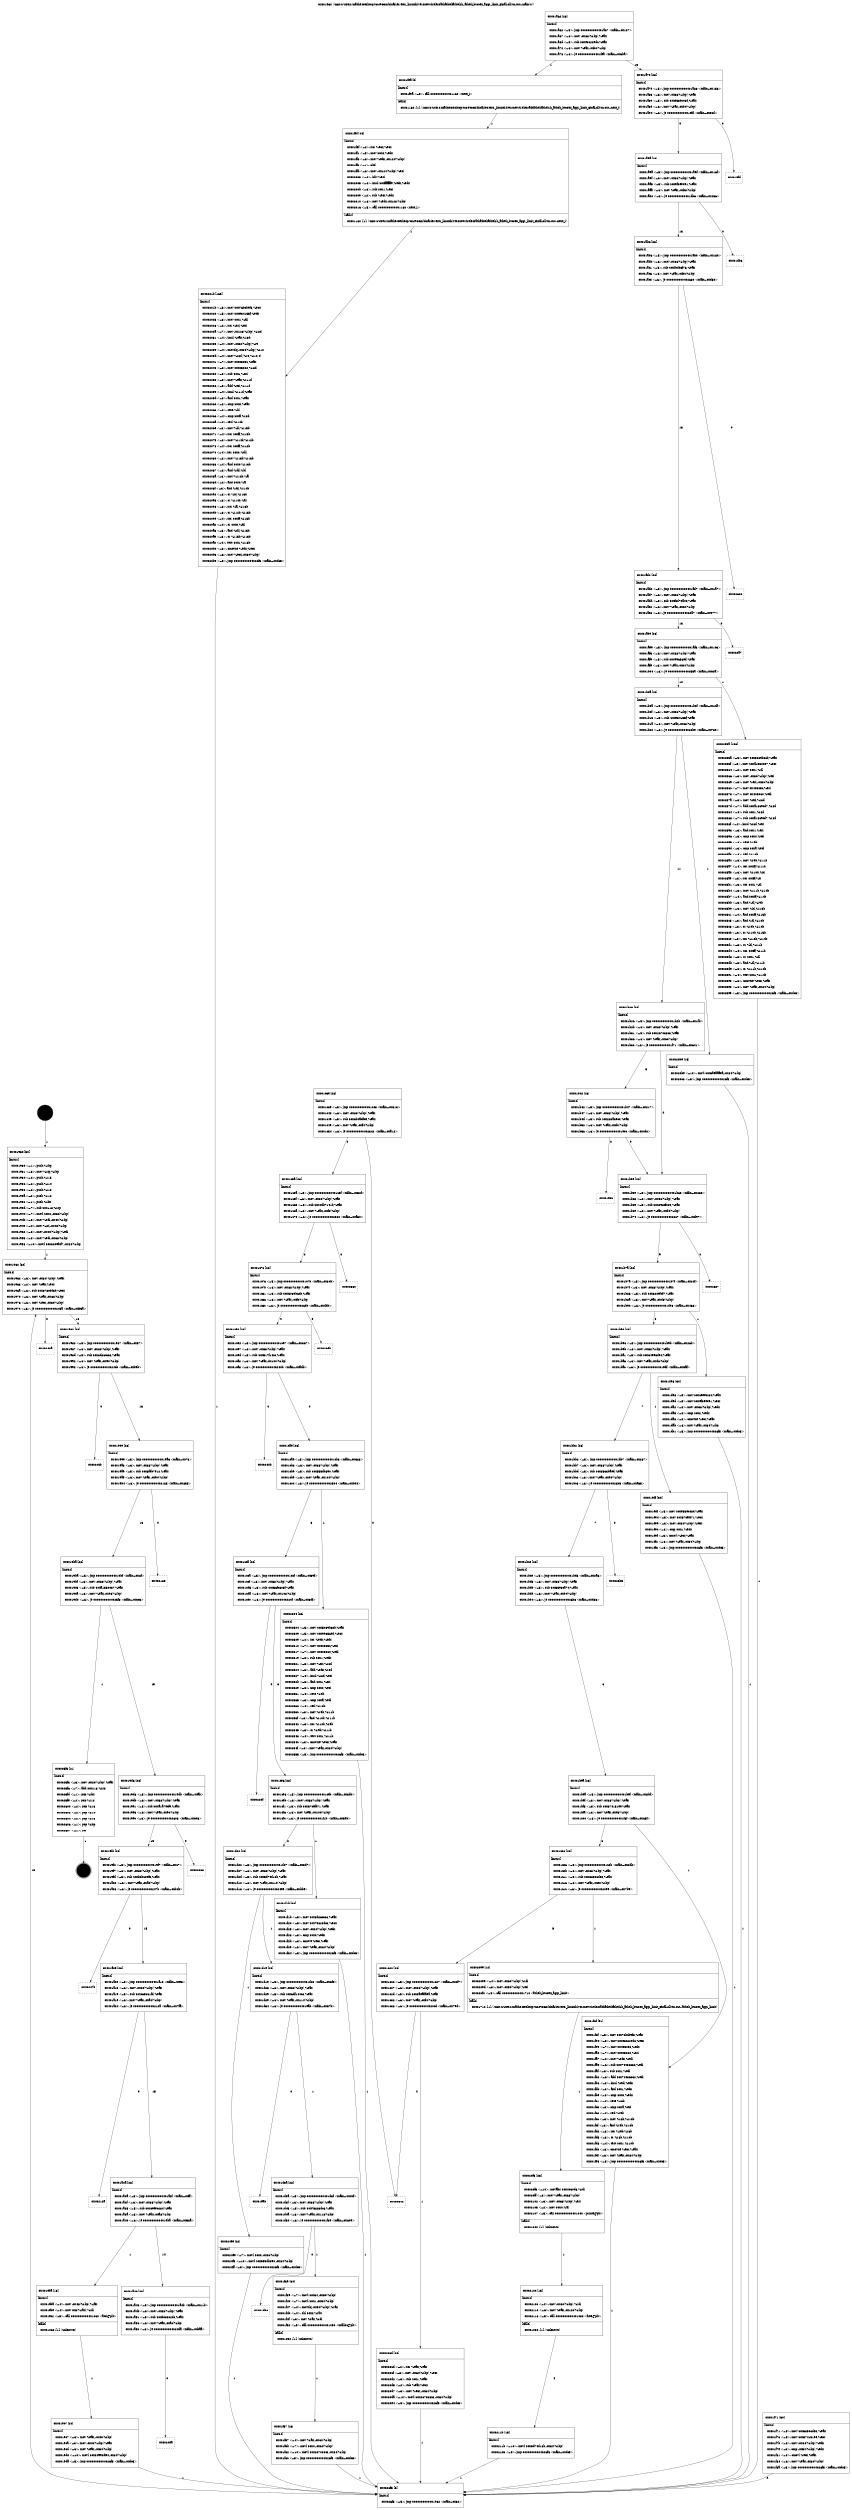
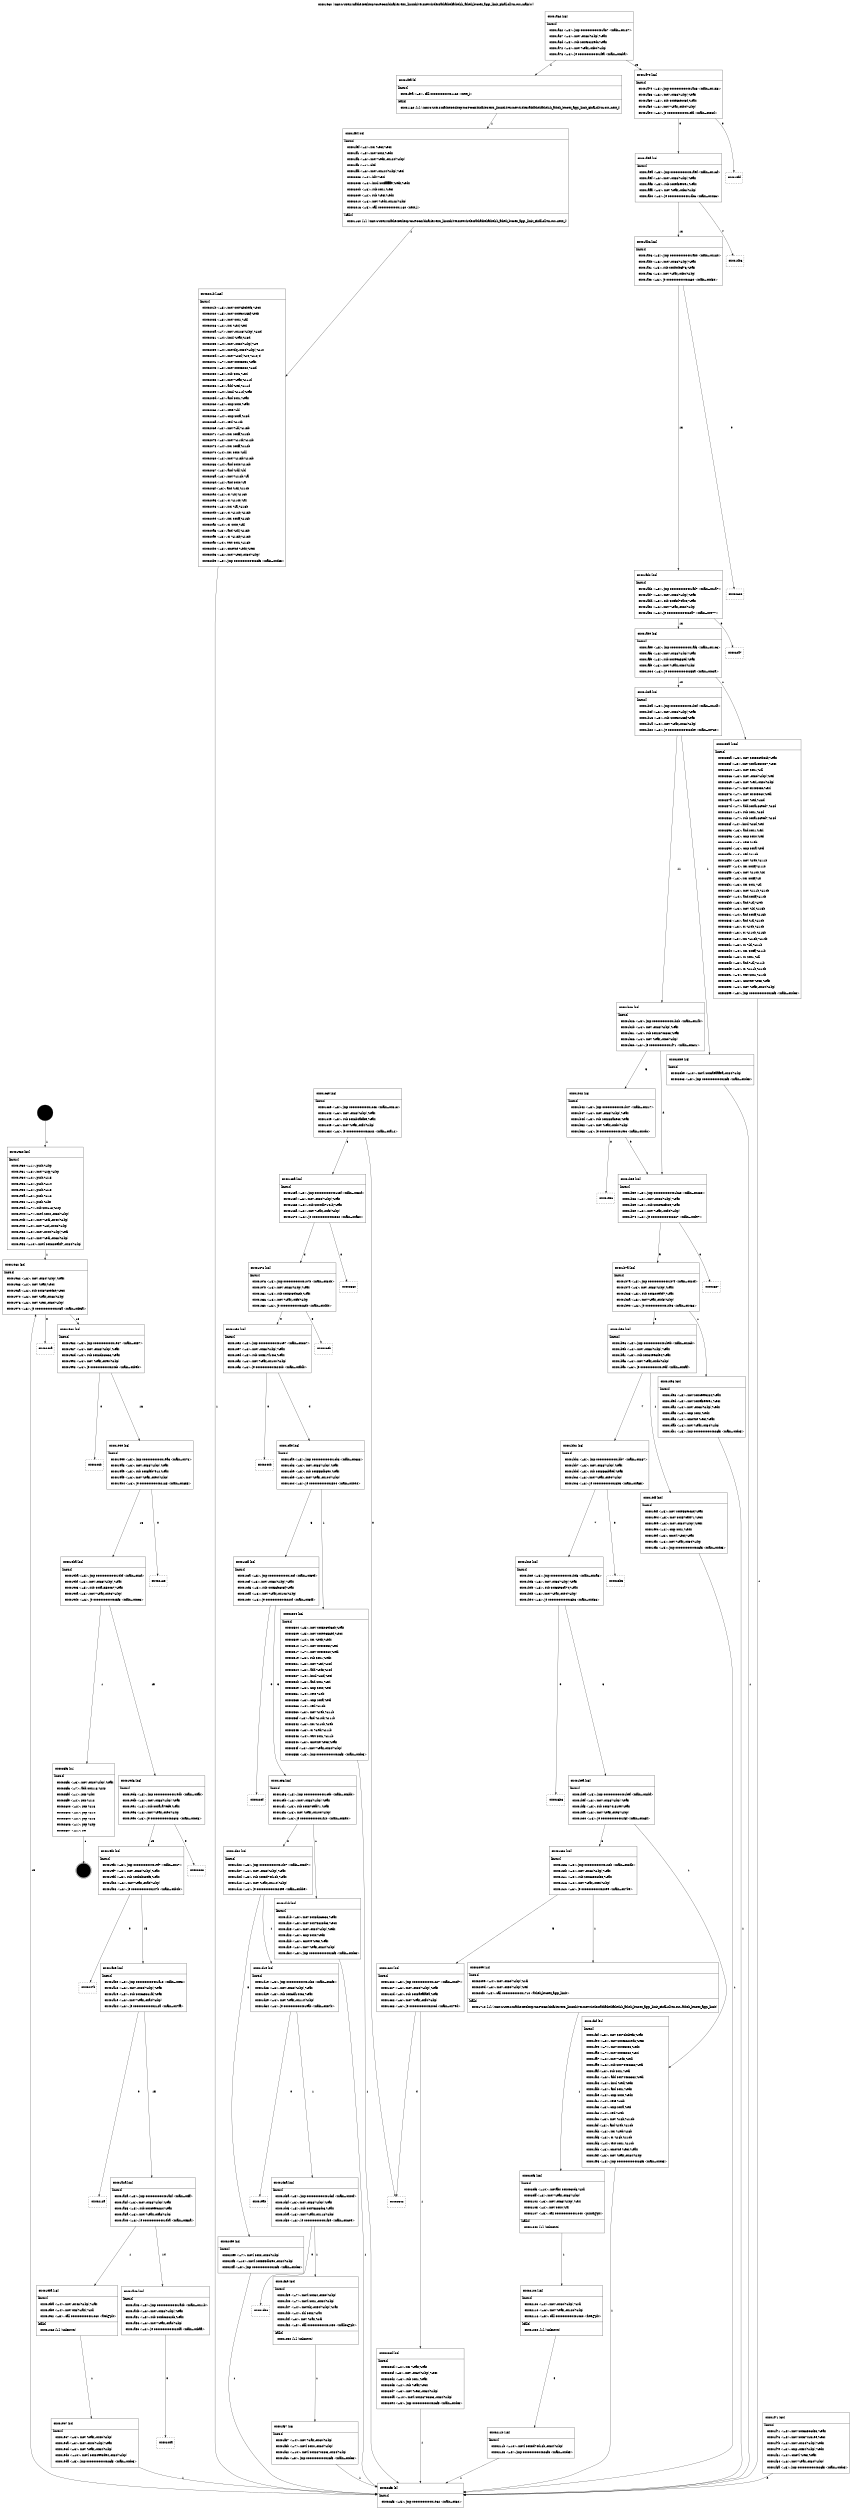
edge "0x401a9a [28]" -> "0x401db6": label " 0" -> " 7"
node "0x4026b8": added
edge "0x401d02 [28]" -> "0x4024ee [22]": label " 1" -> " 8"
